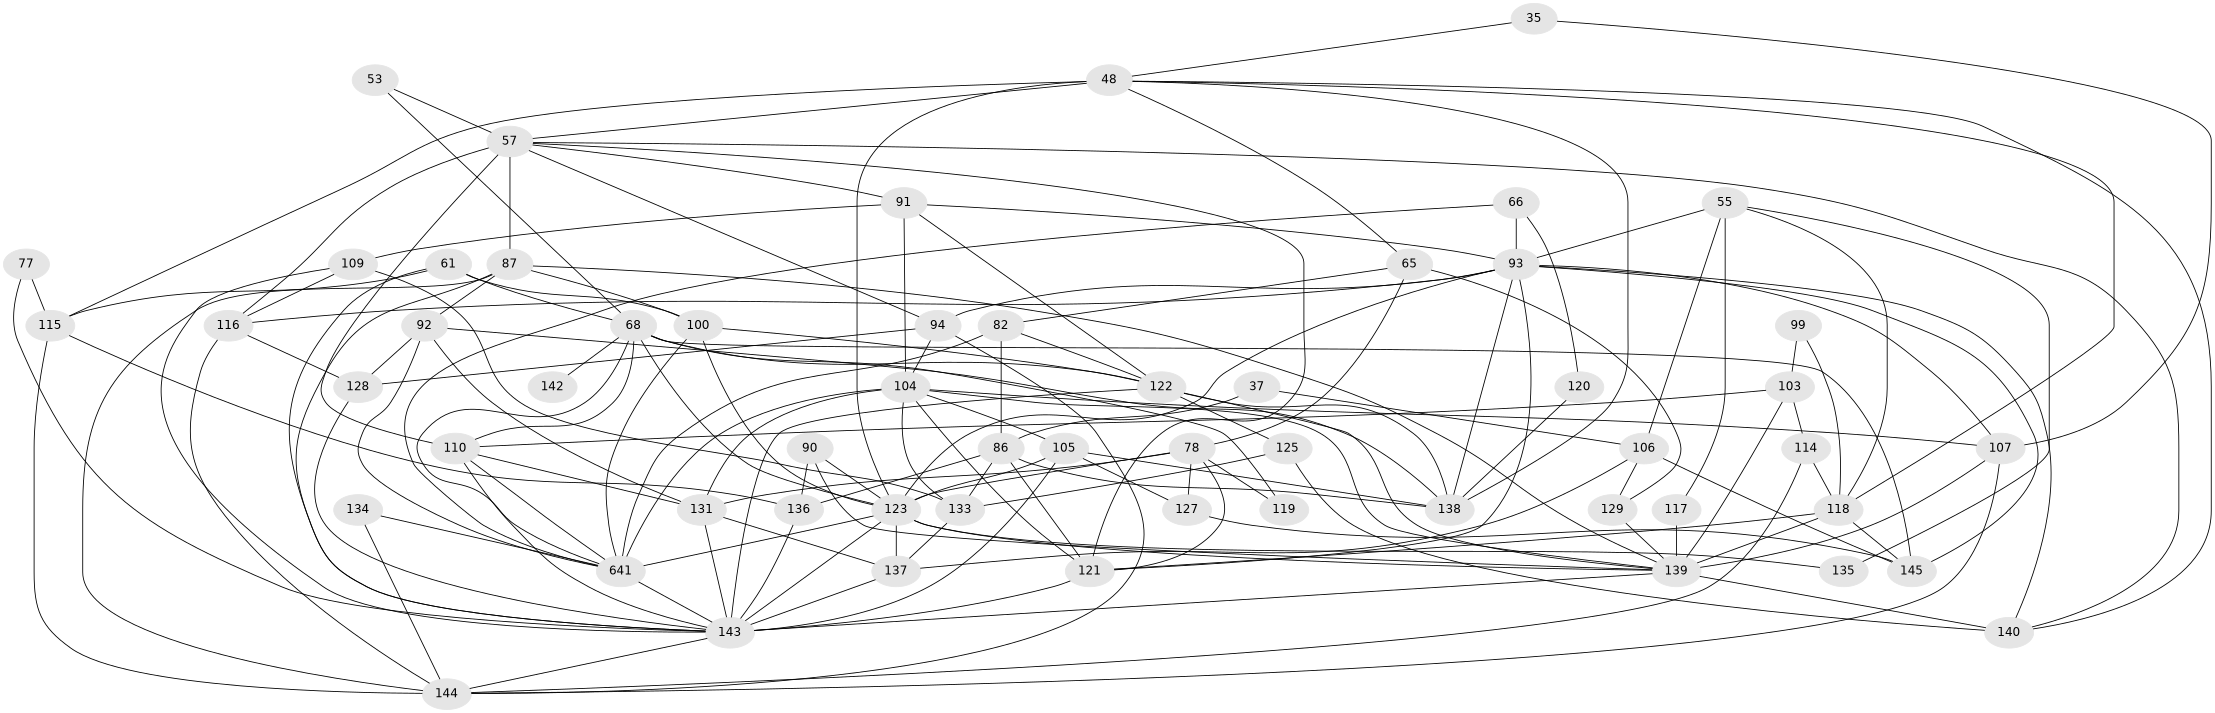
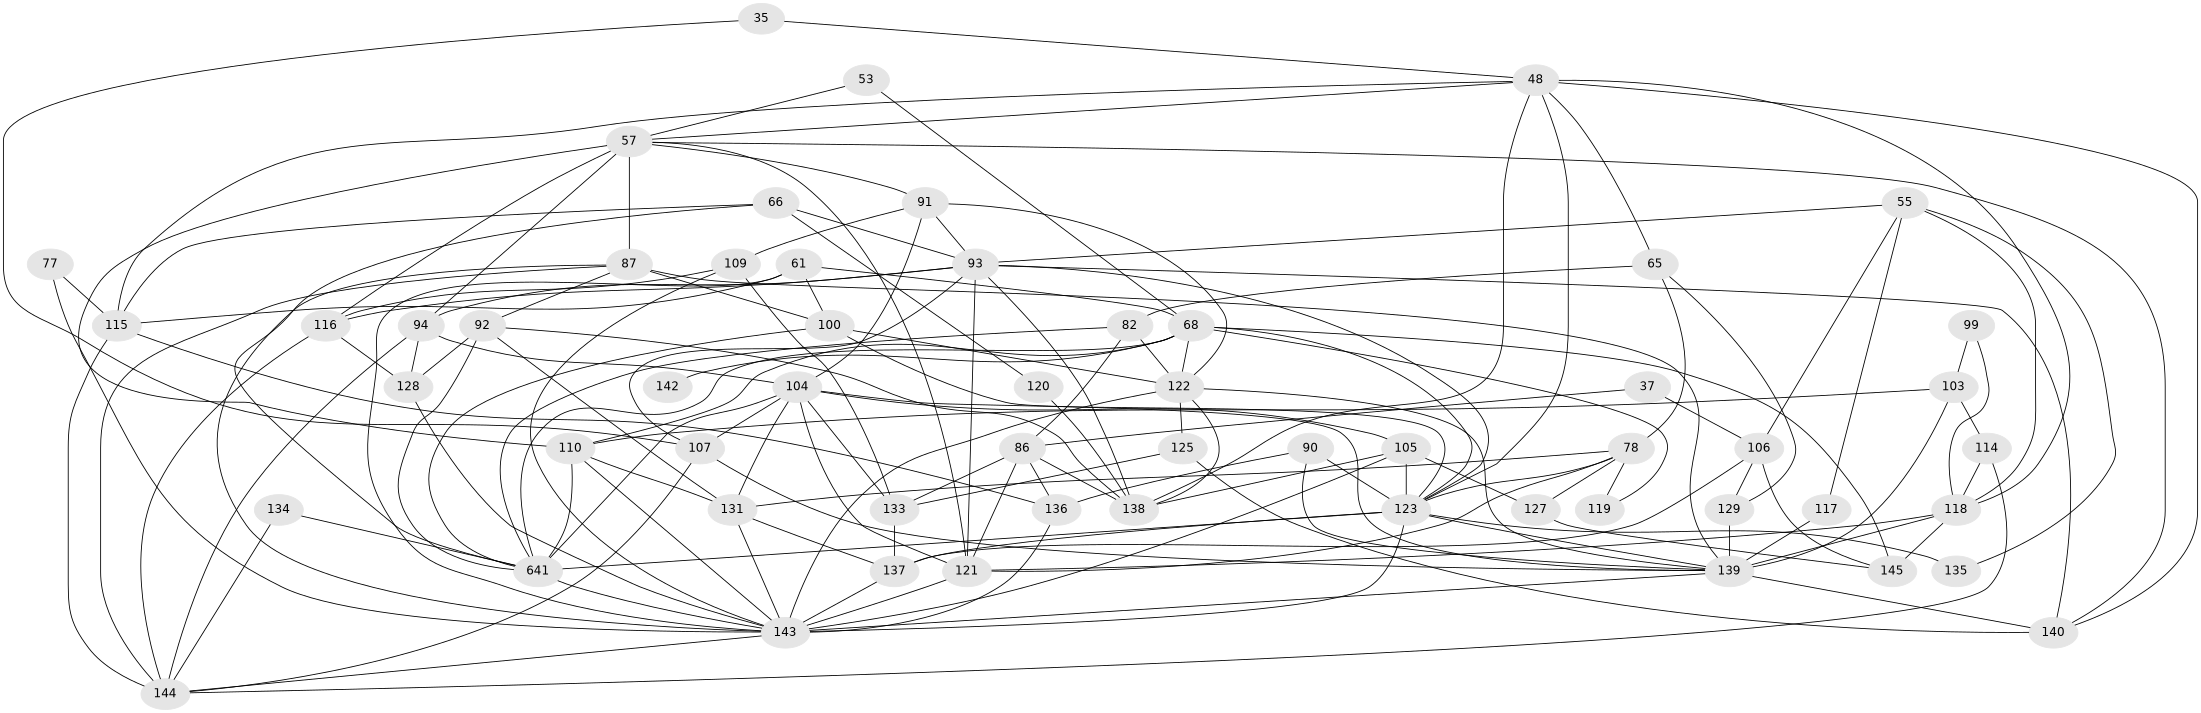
edge "66" -- "115": added
edge "93" -- "145": removed
